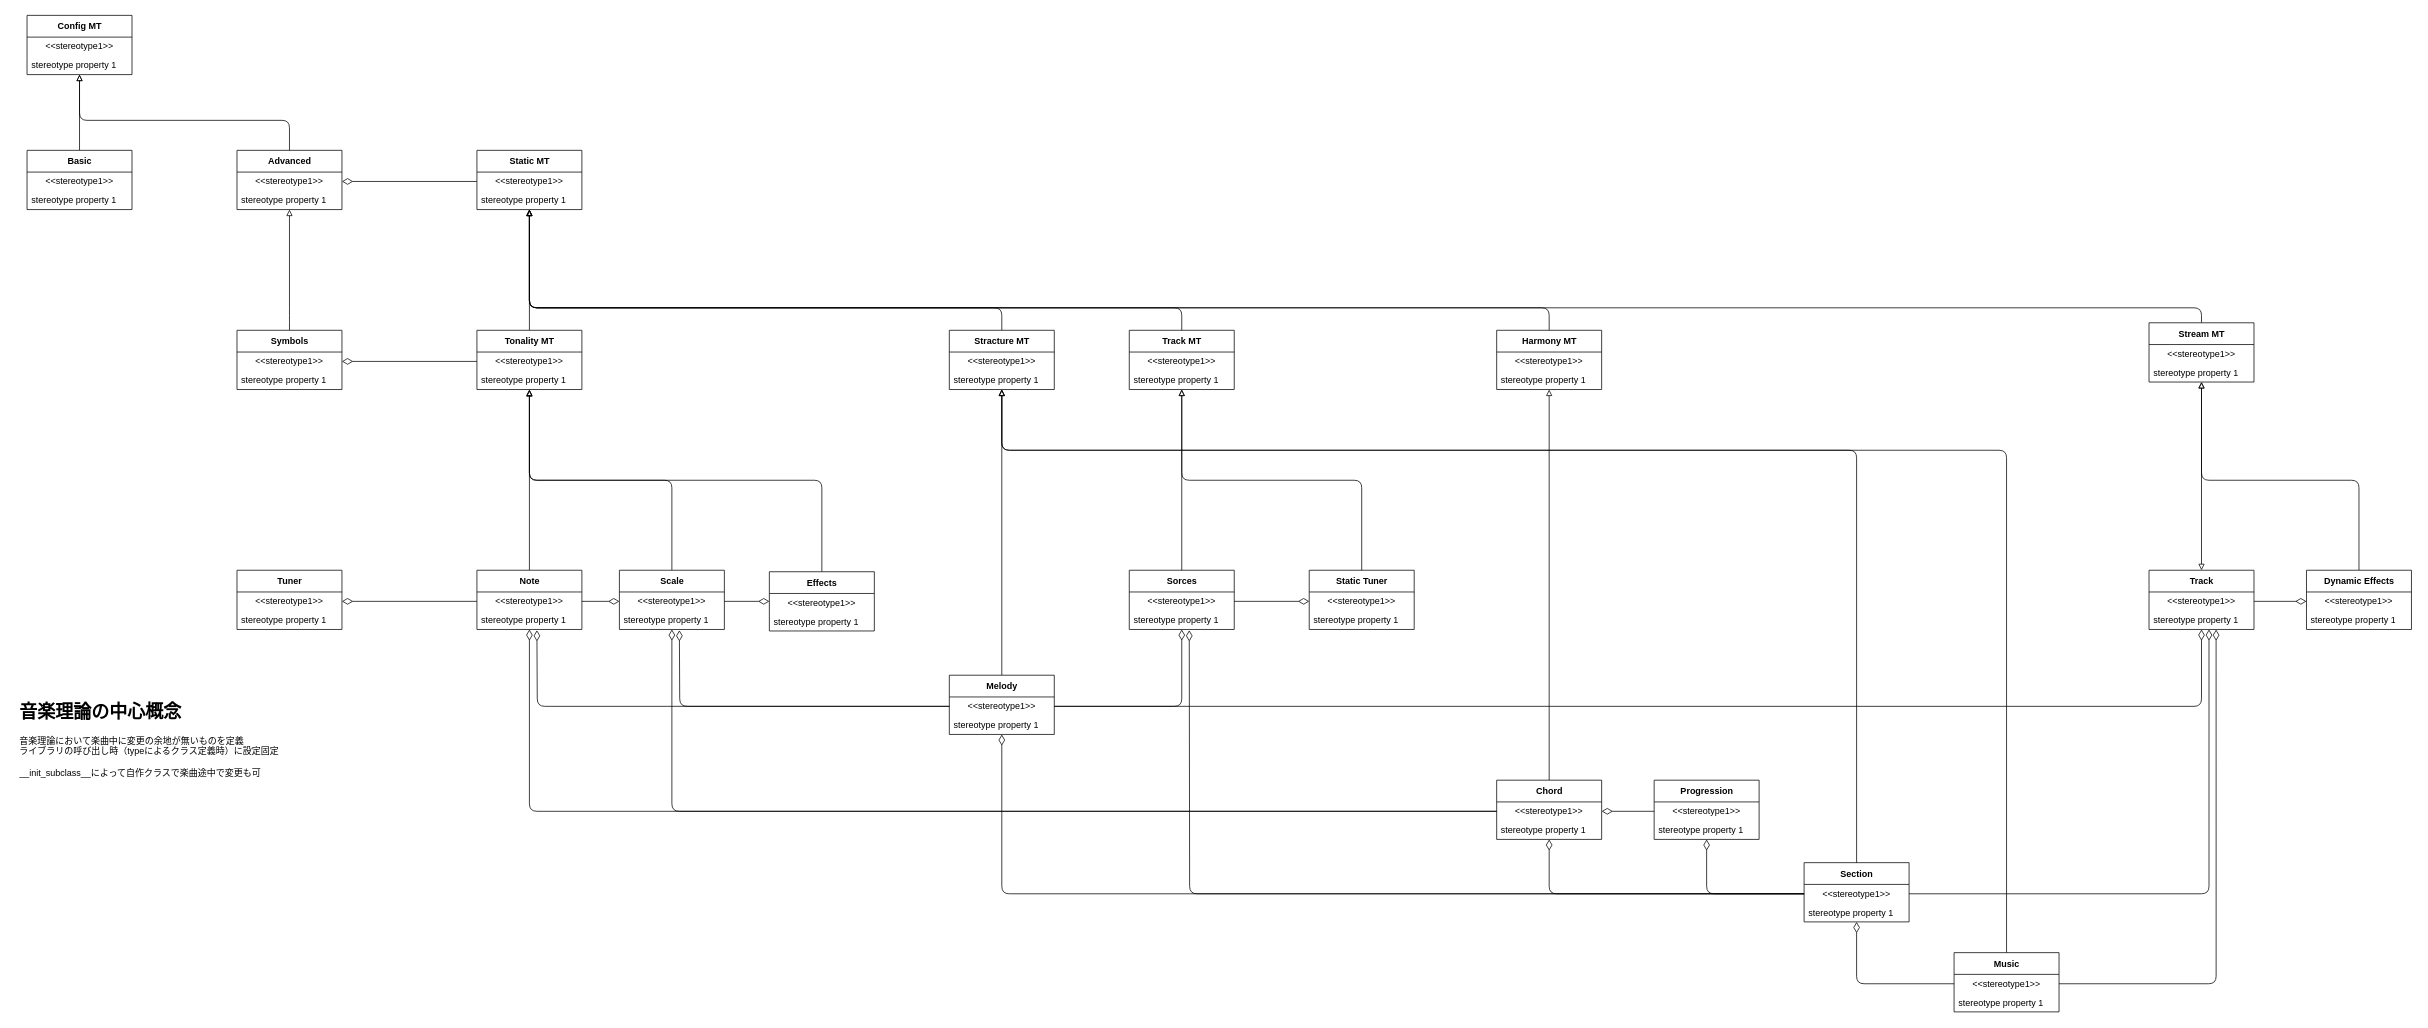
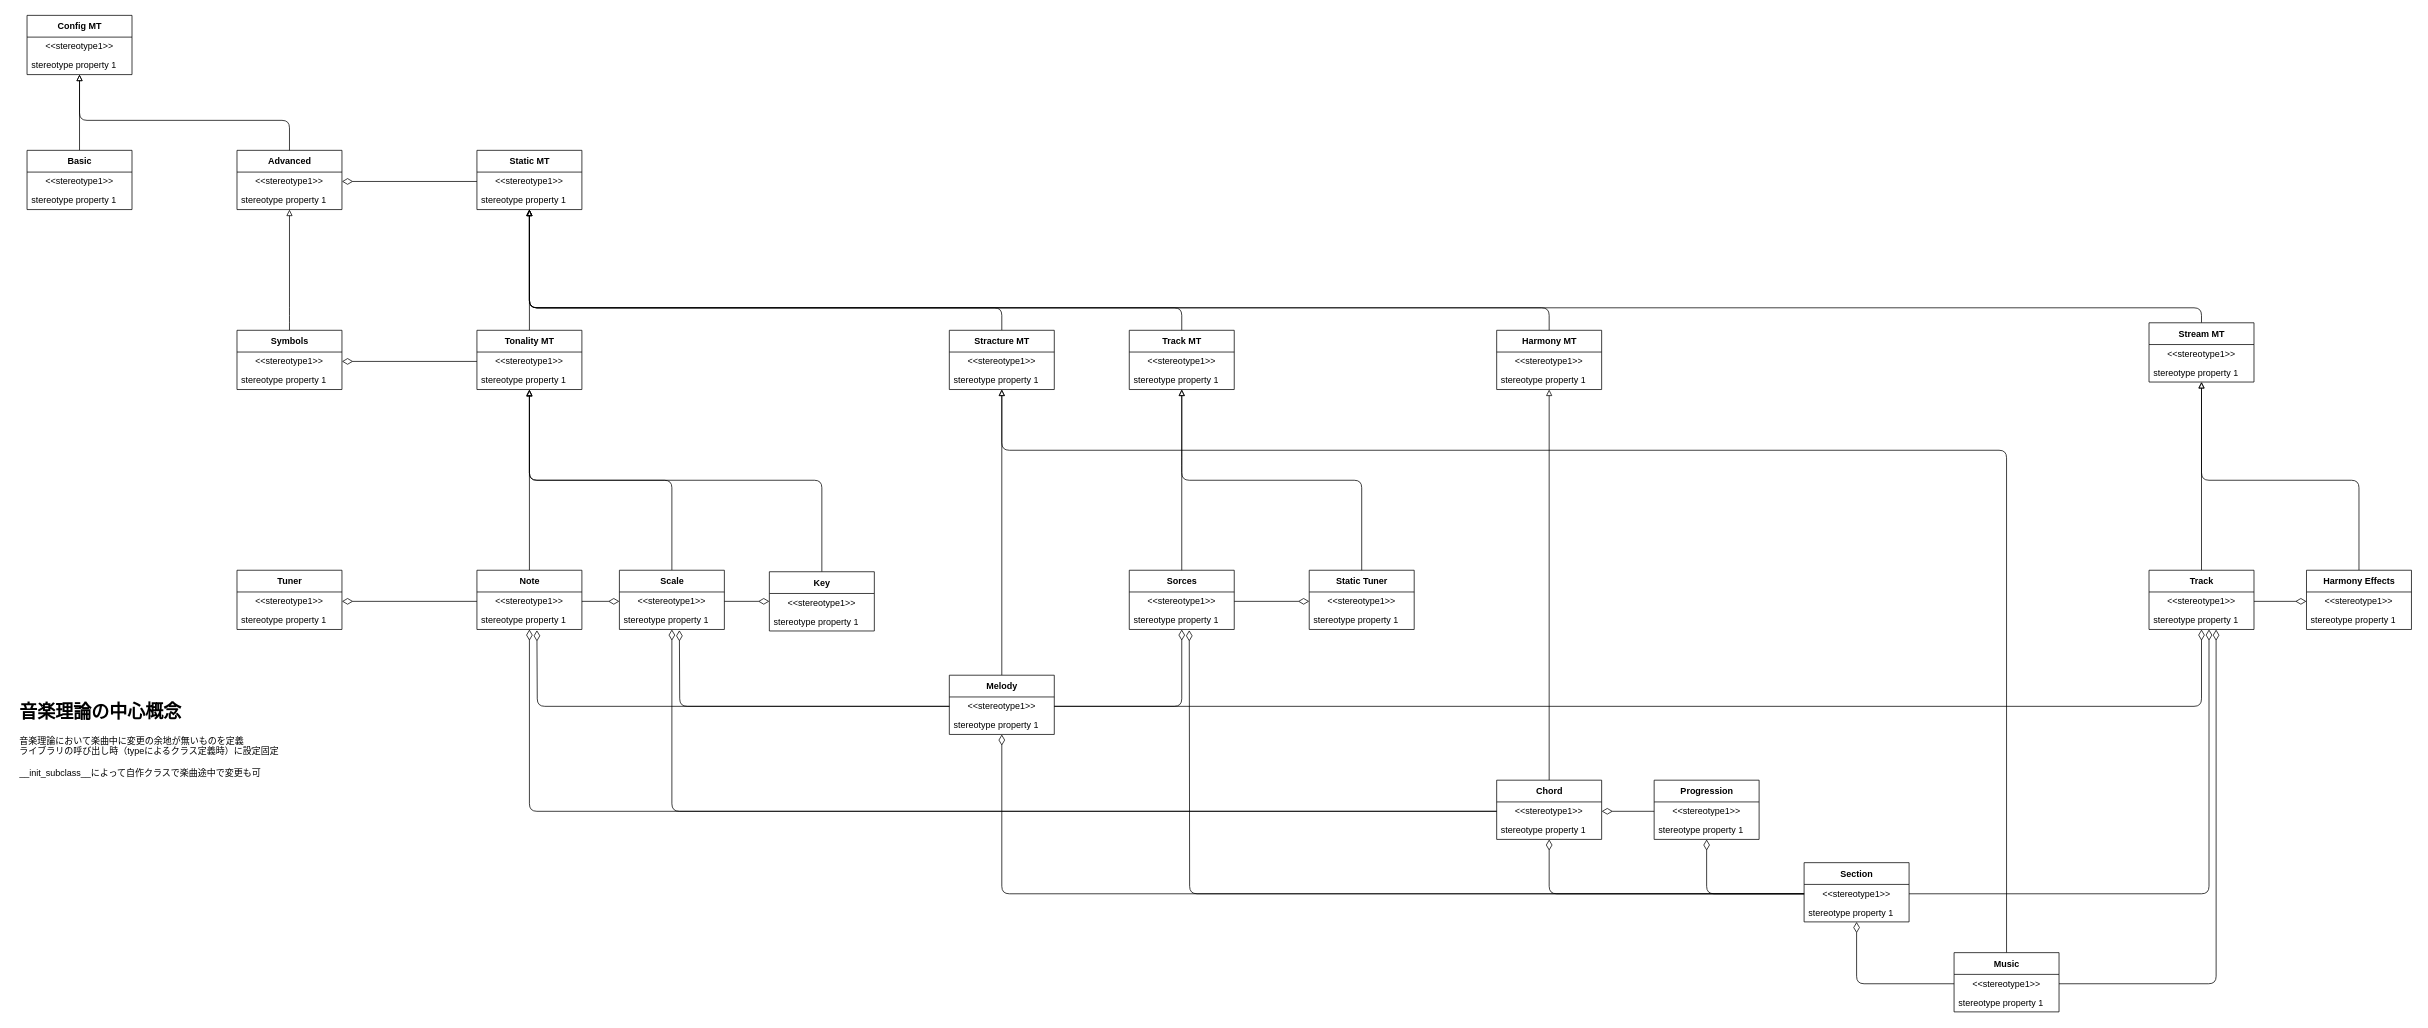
edge "Stream MT" -- "Track": arrowhead block -> none
node "Dynamic Effects": label "Dynamic Effects" -> "Harmony Effects"
node "Effects": label "Effects" -> "Key"
edge "Section" -> "Stracture MT": removed
